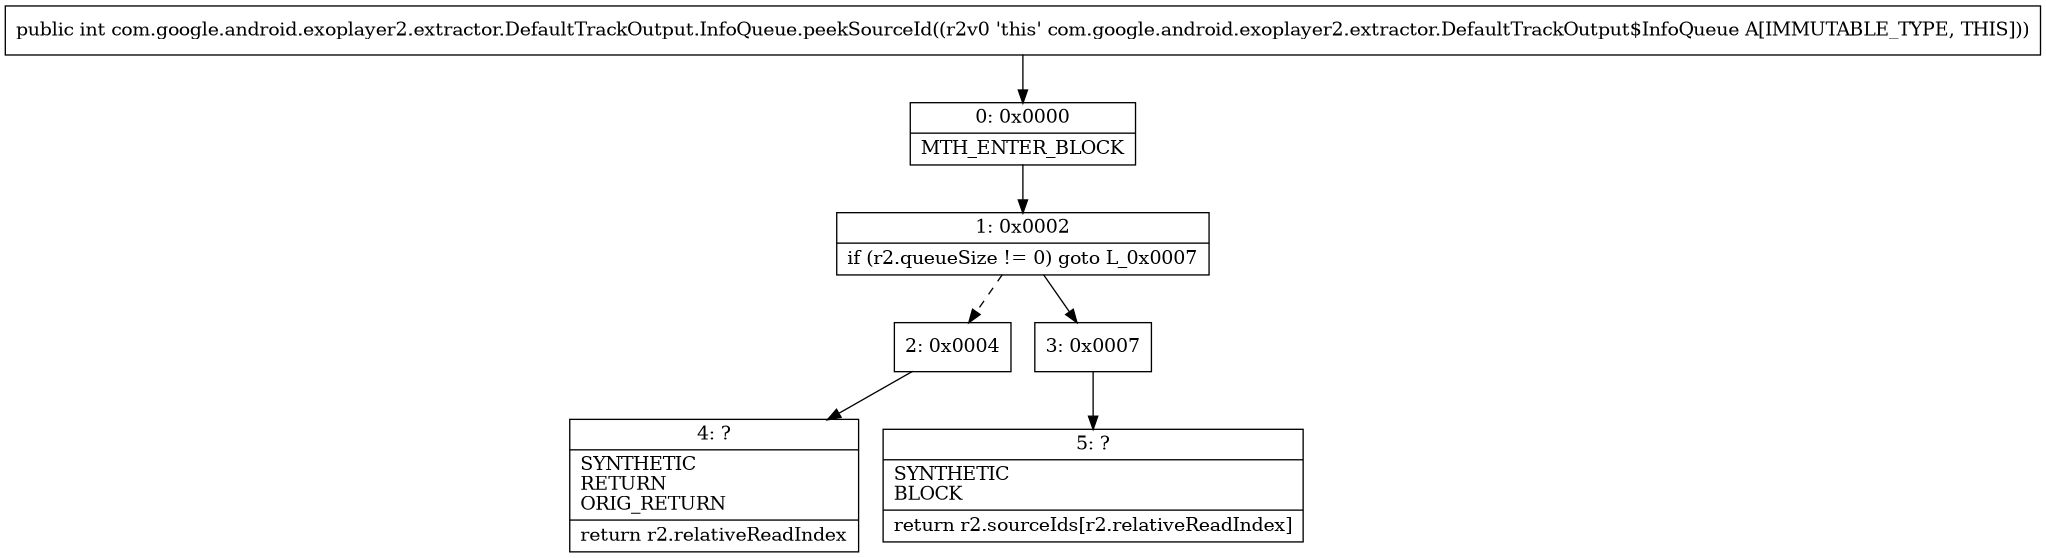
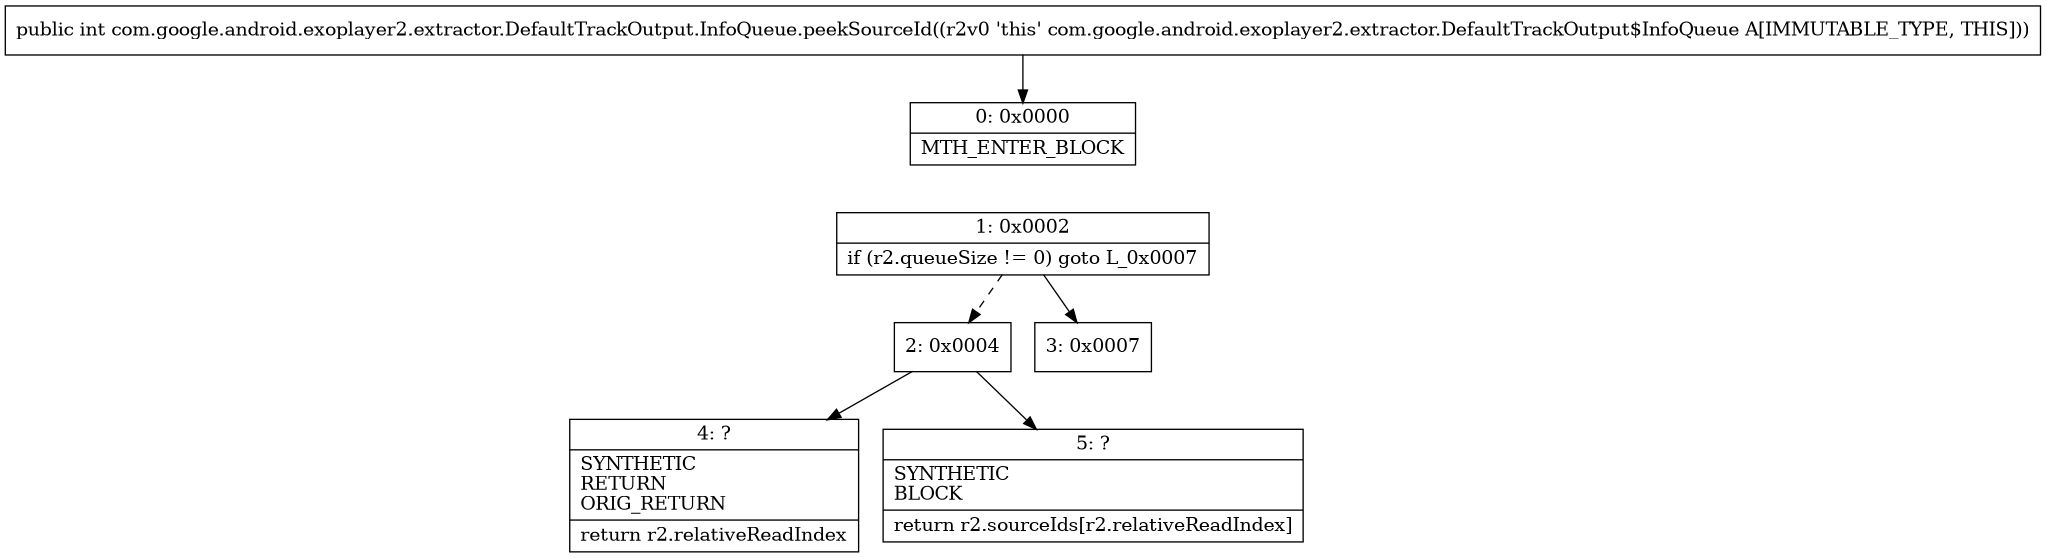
edge "0: 0x0000" -> "1: 0x0002": removed
edge "3: 0x0007" -> "5: ?": now "2: 0x0004" -> "5: ?"
